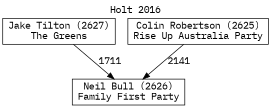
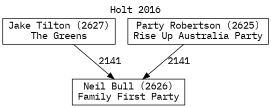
node "Colin Robertson (2625) Rise Up Australia Party": label "Colin Robertson (2625) Rise Up Australia Party" -> "Party Robertson (2625) Rise Up Australia Party"
edge "Jake Tilton (2627) The Greens" -> "Neil Bull (2626) Family First Party": label "1711" -> "2141"
